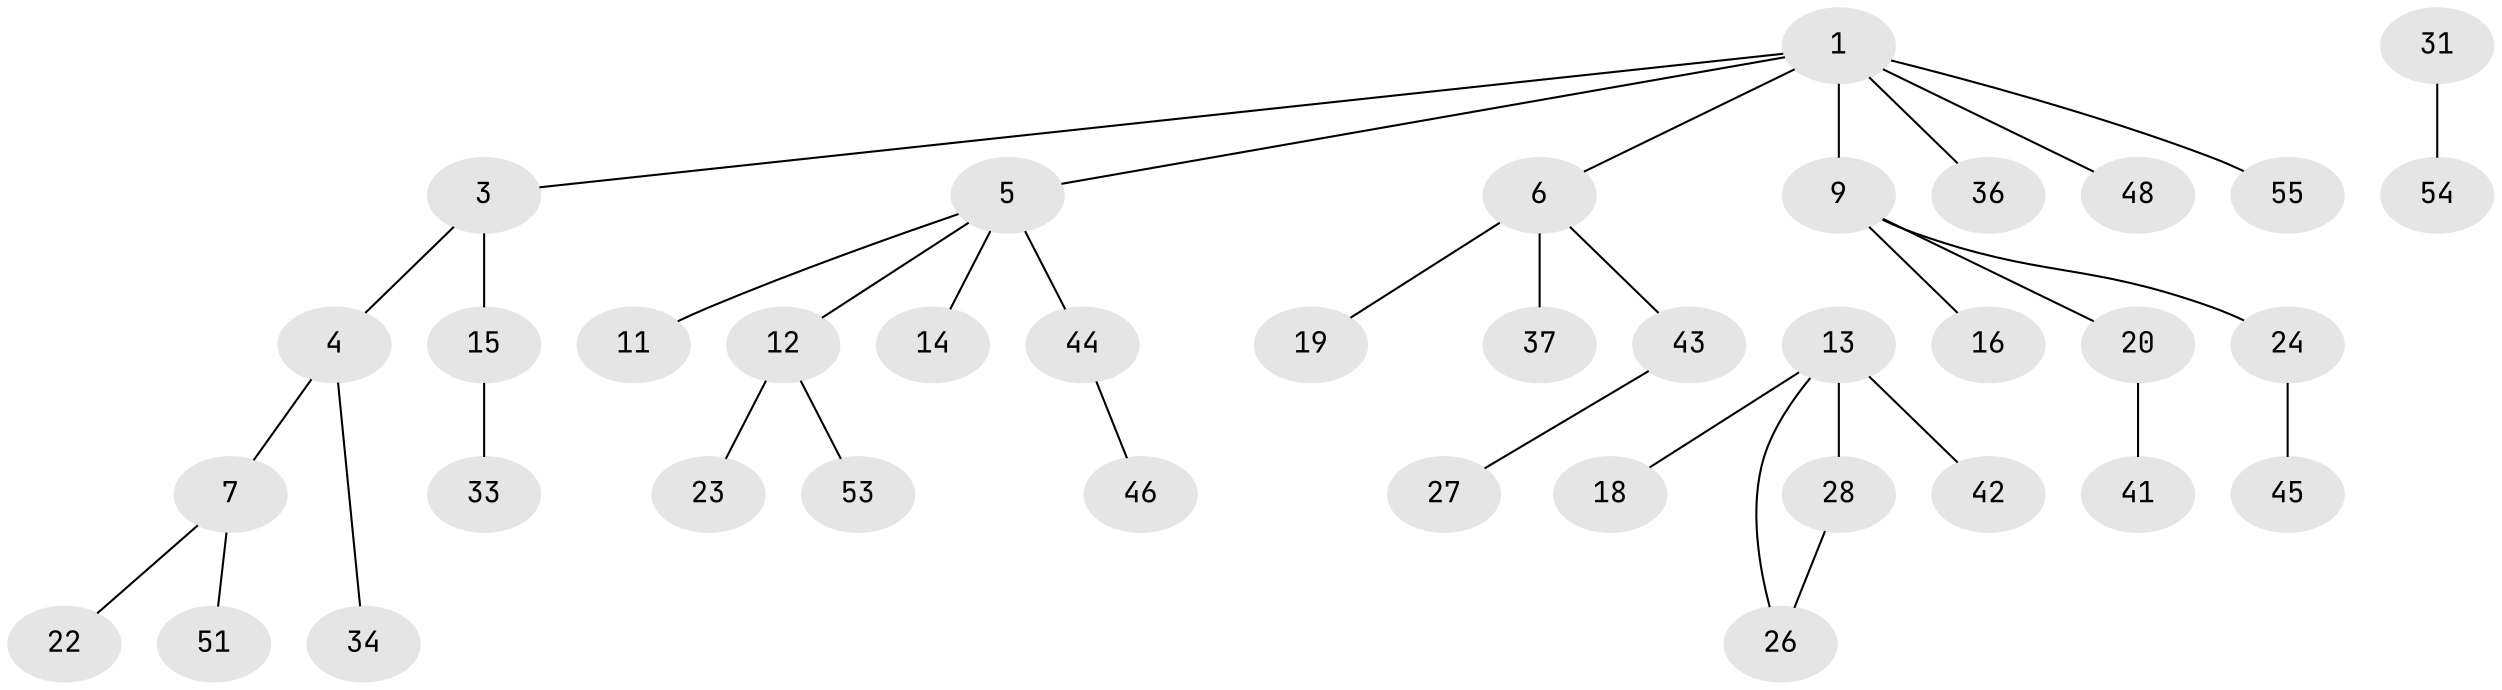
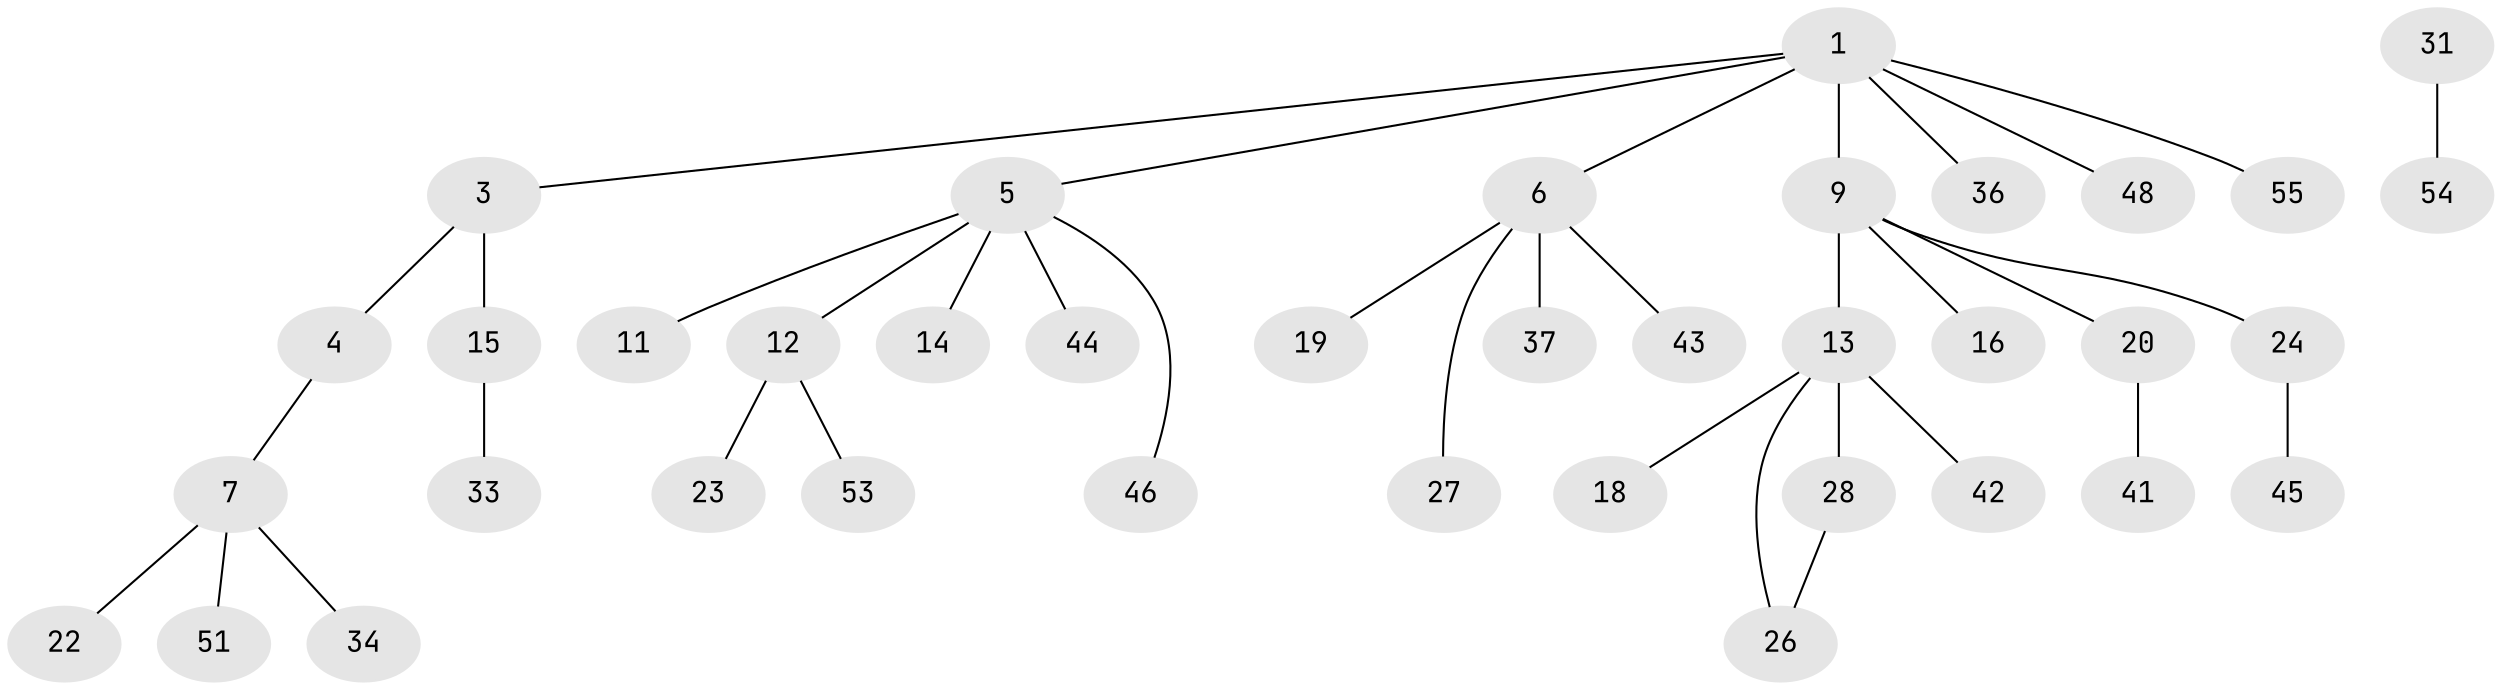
edge "9" -- "13": added
edge "44" -- "46": now "5" -- "46"
edge "43" -- "27": now "6" -- "27"
edge "4" -- "34": now "7" -- "34"
